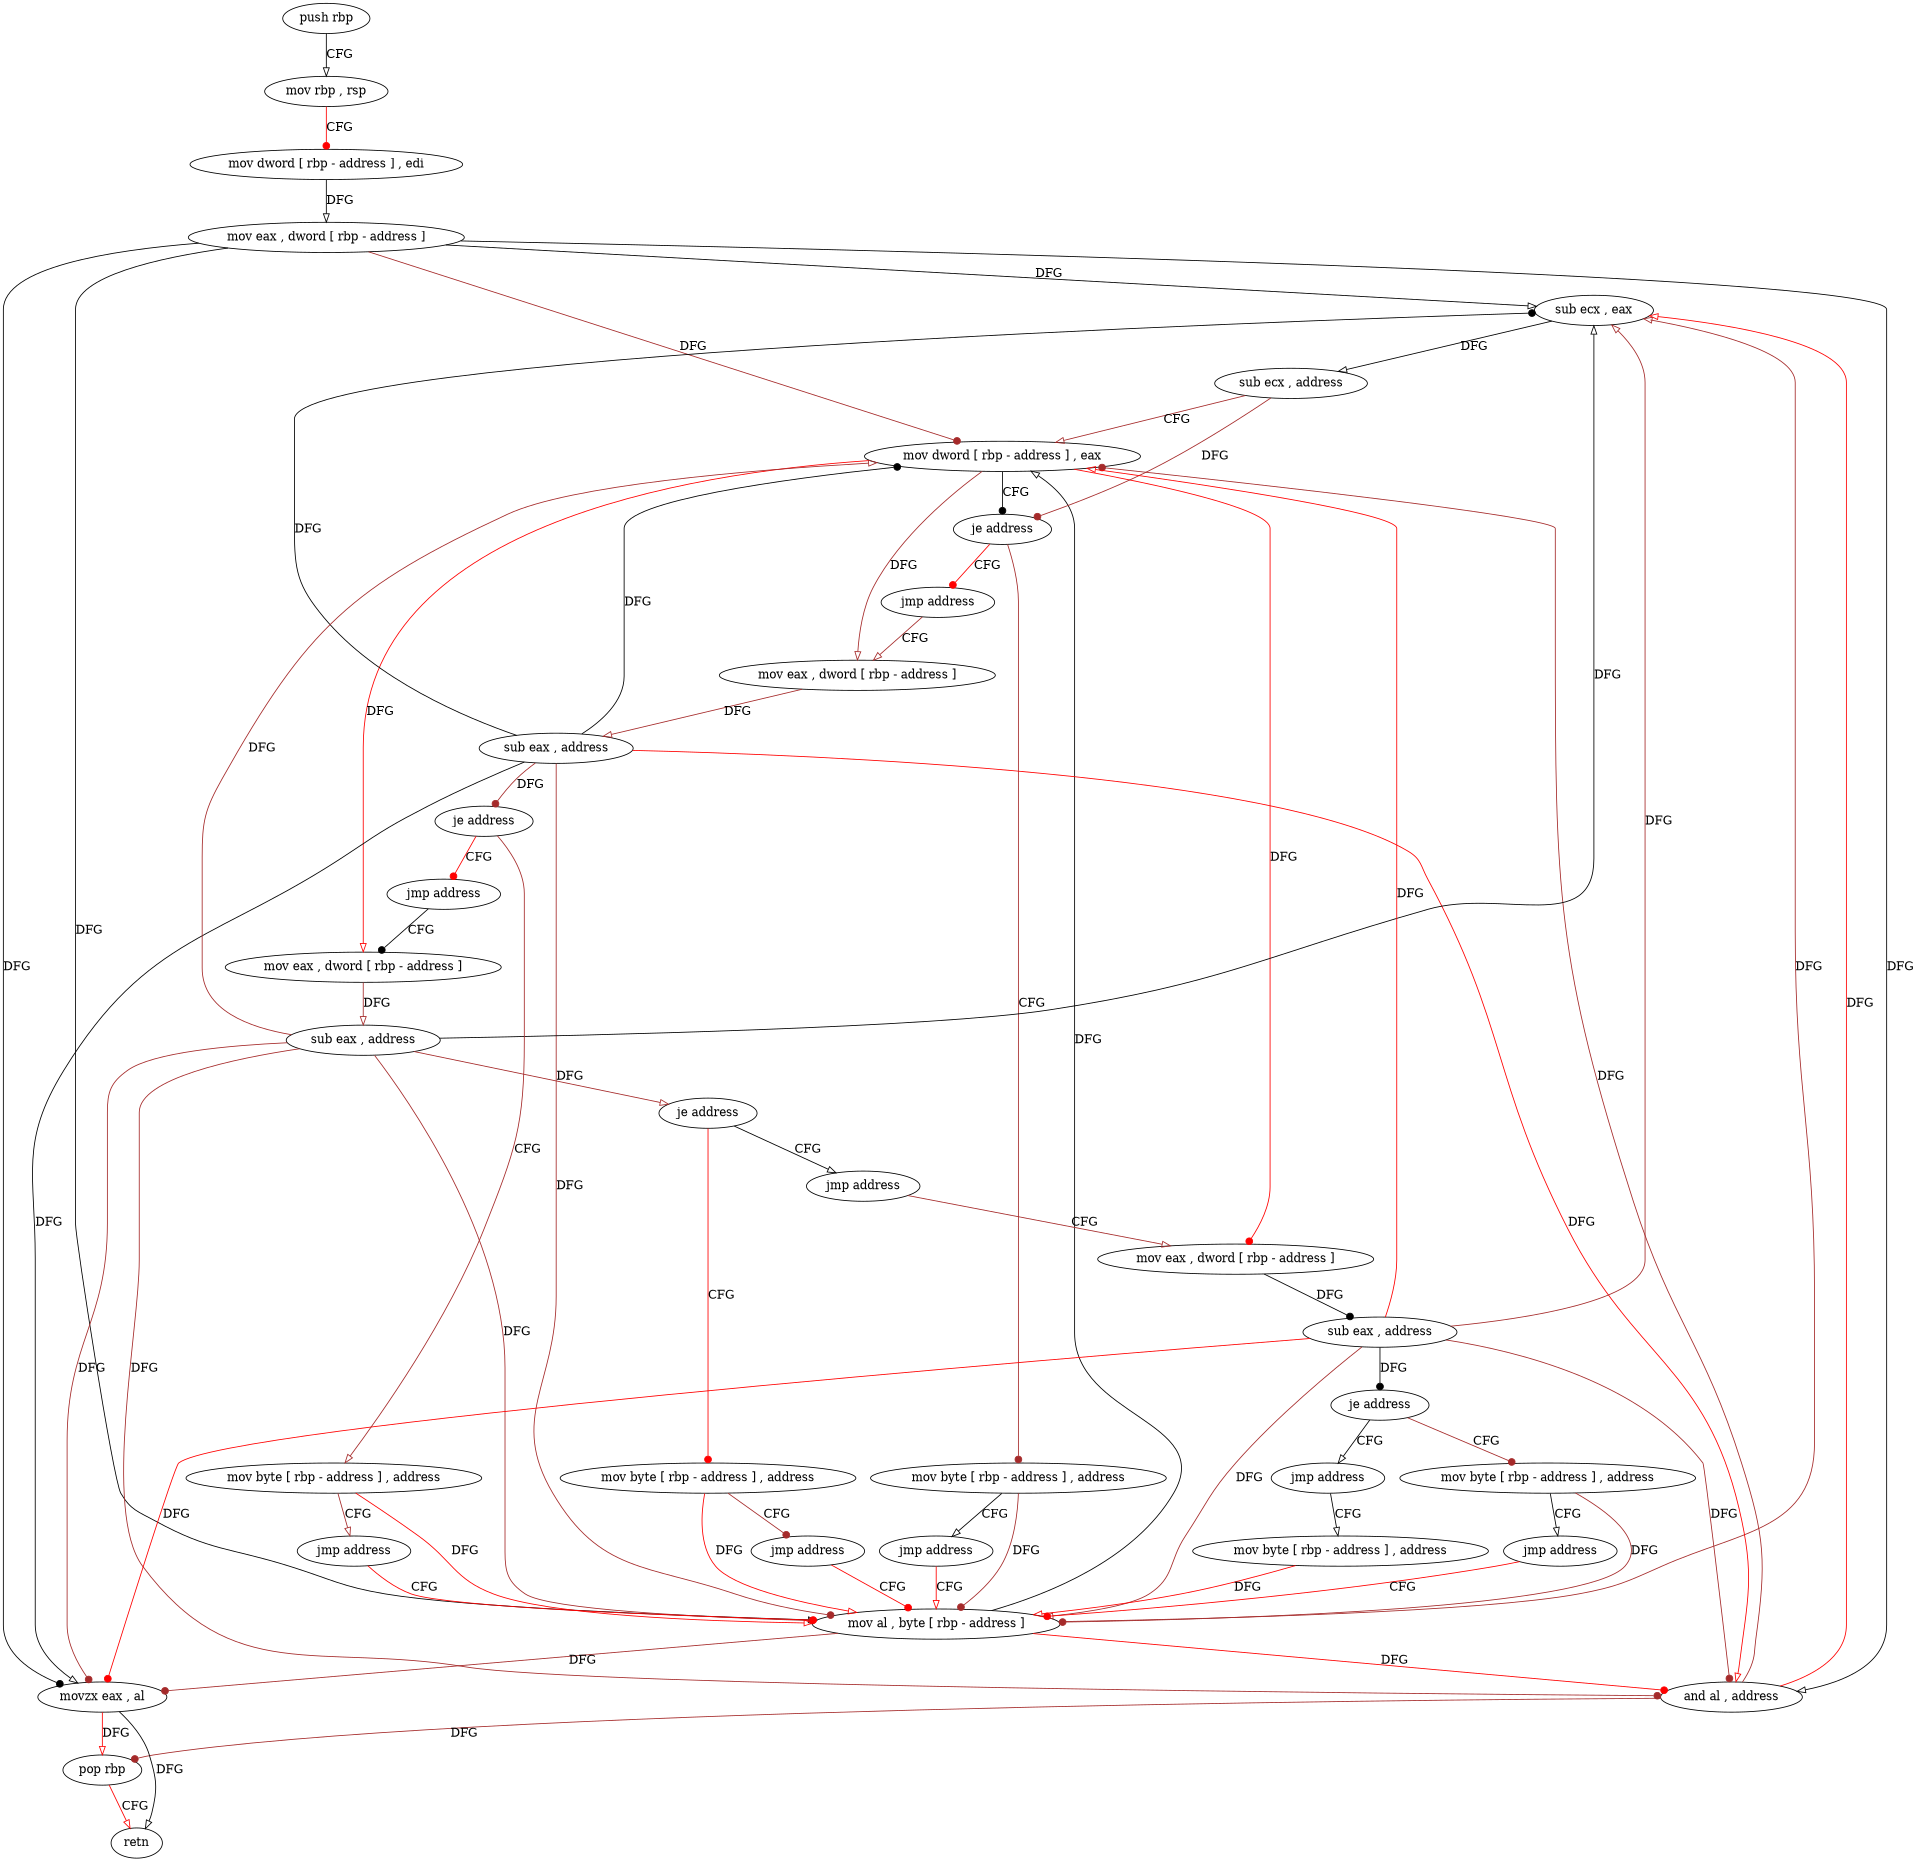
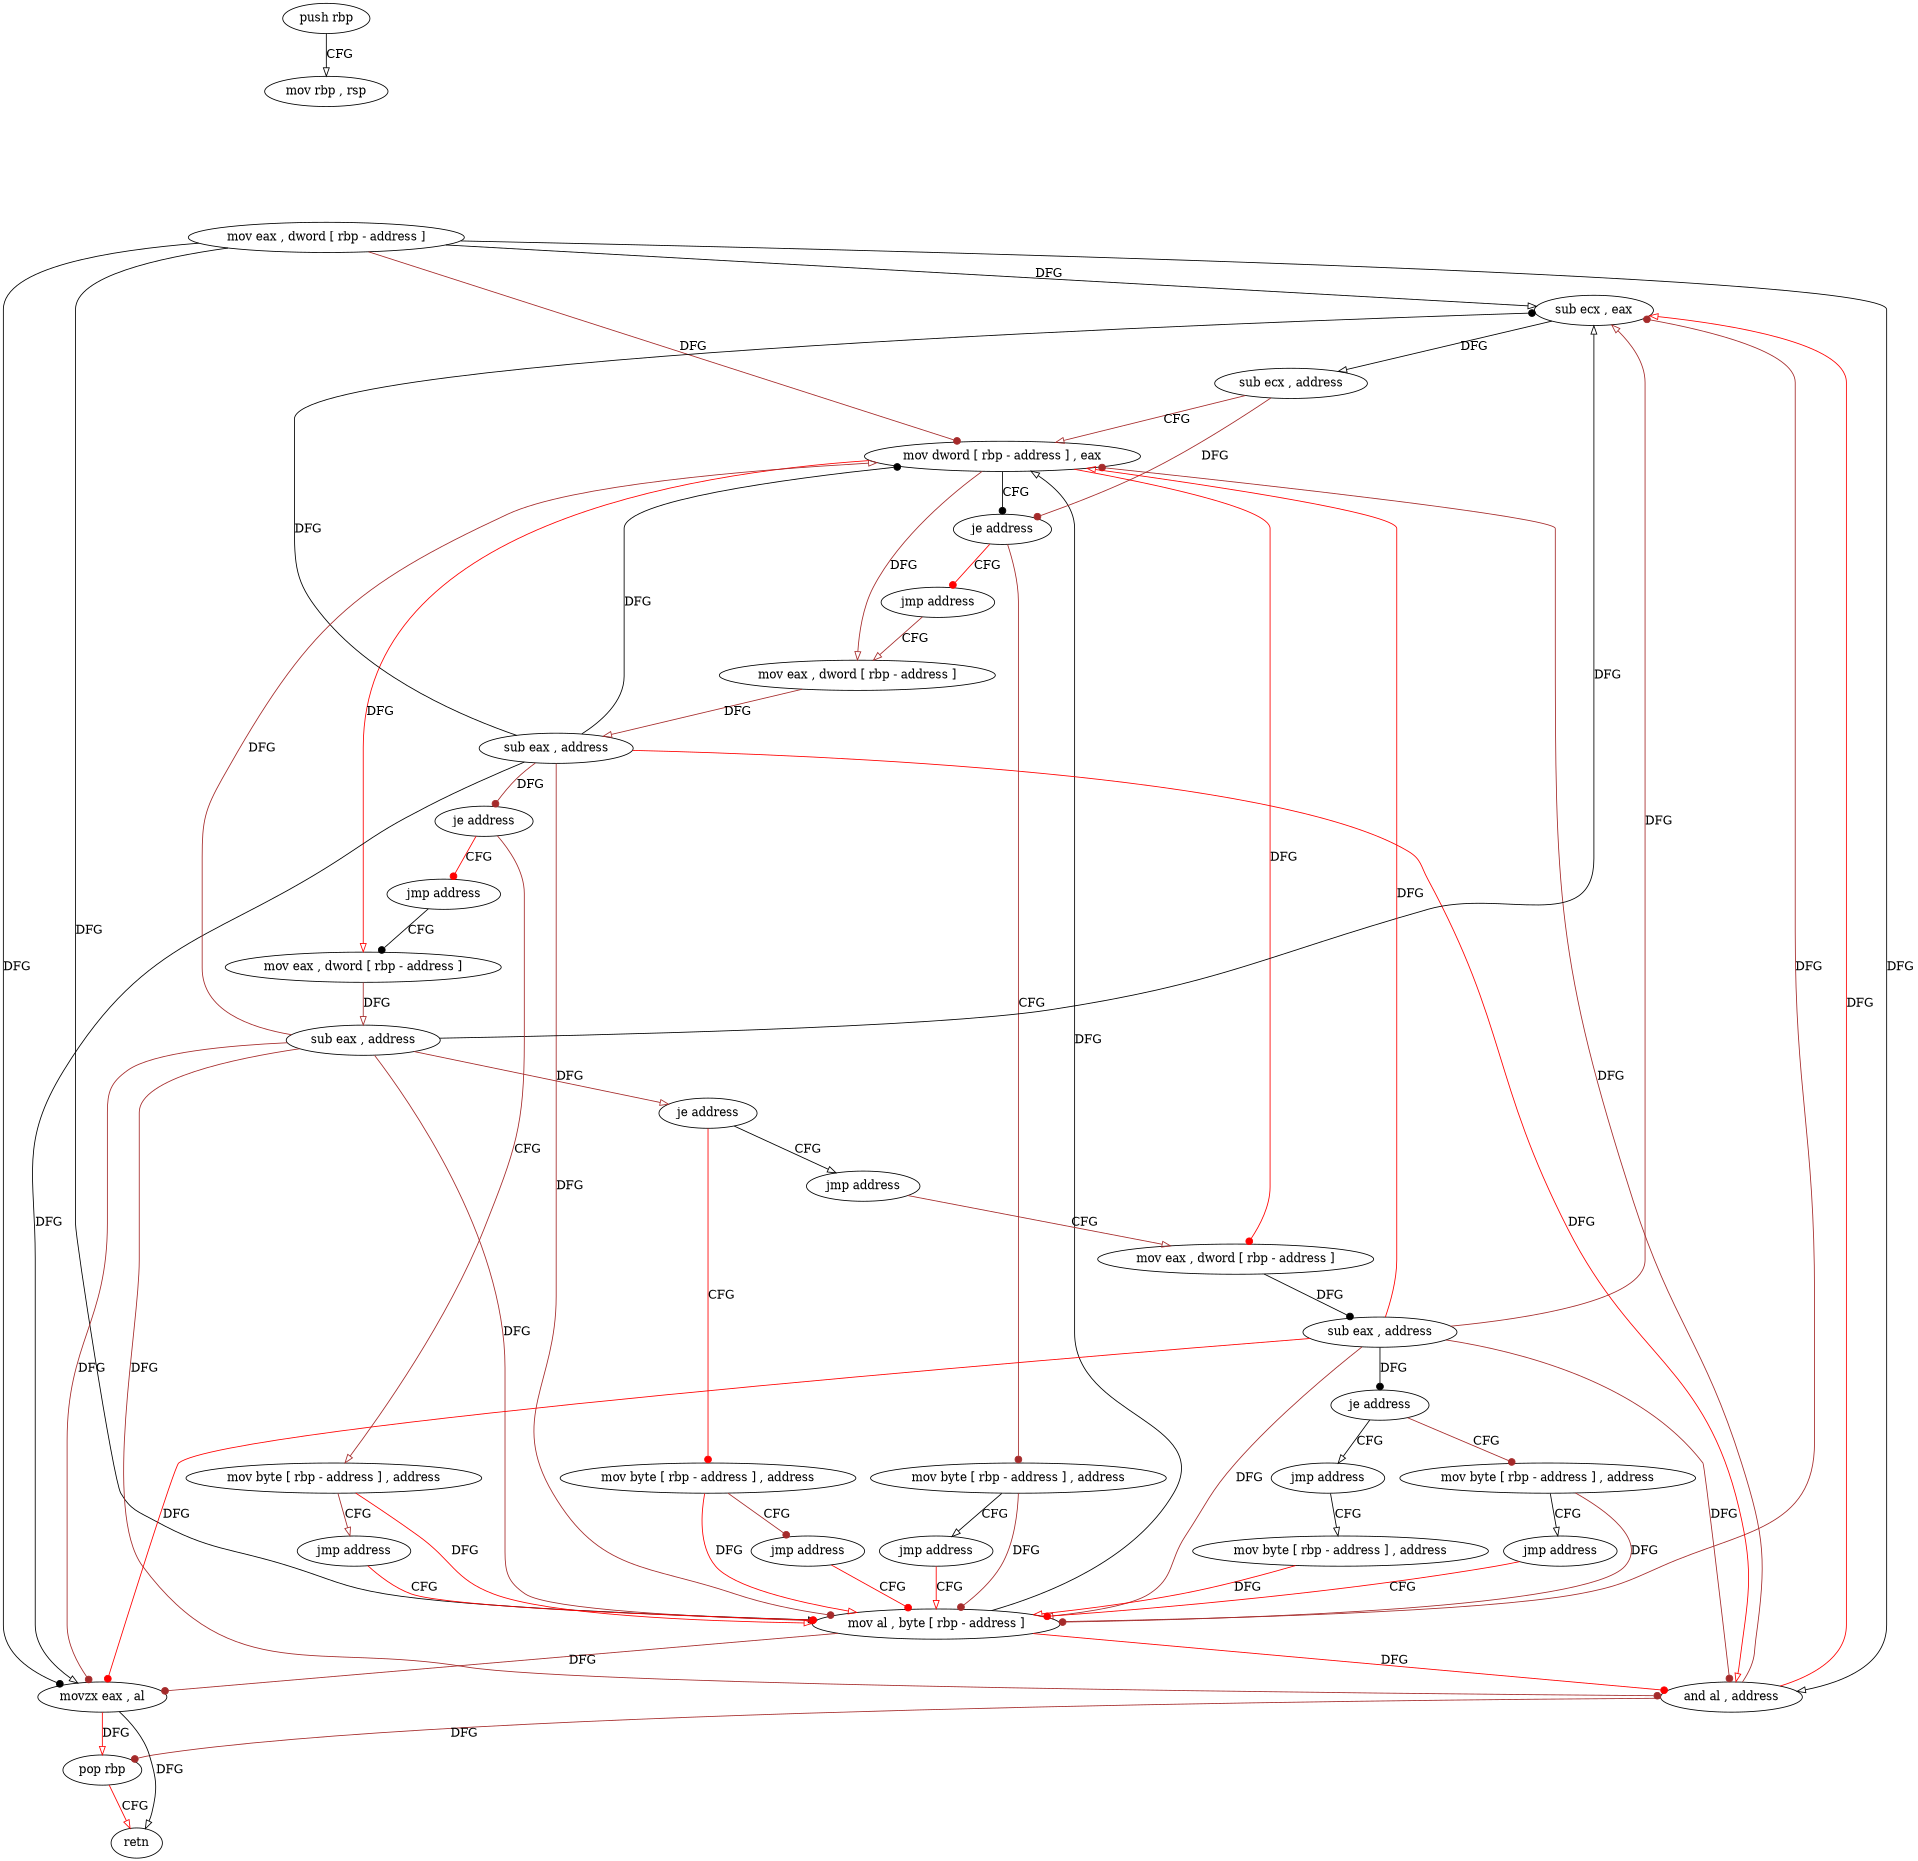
node "mov dword [ rbp - address ] , edi": removed
edge "mov al , byte [ rbp - address ]" -> "sub ecx , eax": arrowhead onormal -> dot
